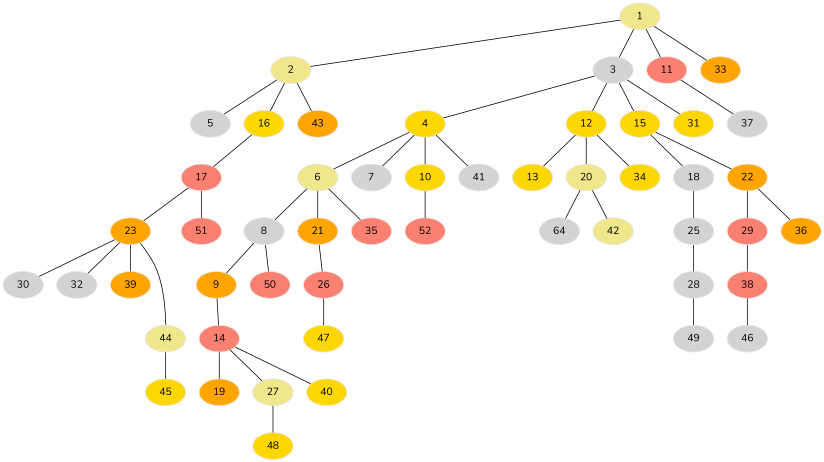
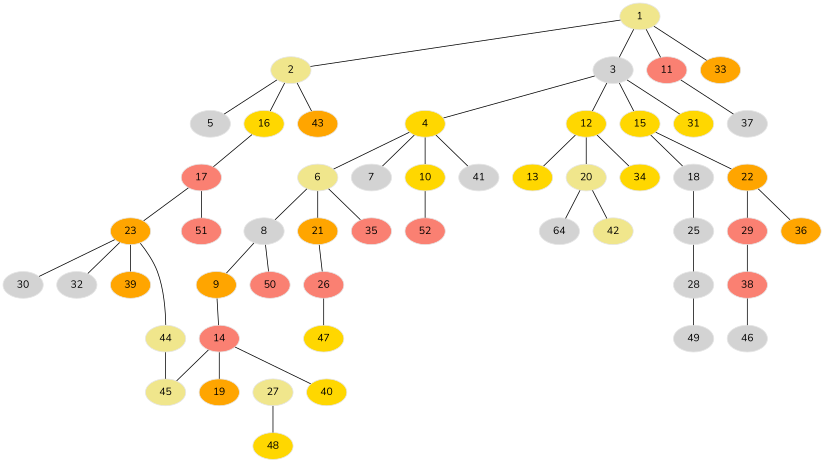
edge "14" -- "27": now "14" -- "45"
node "45": fillcolor gold -> khaki
